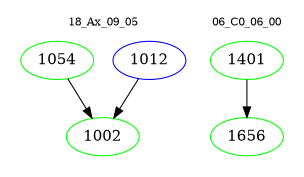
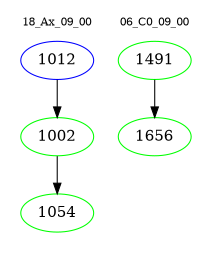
cluster "18_Ax_09_05": label "18_Ax_09_05" -> "18_Ax_09_00"
cluster "06_C0_06_00": label "06_C0_06_00" -> "06_C0_09_00"
node "1401": label "1401" -> "1491"
edge "1054" -> "1002": reversed
